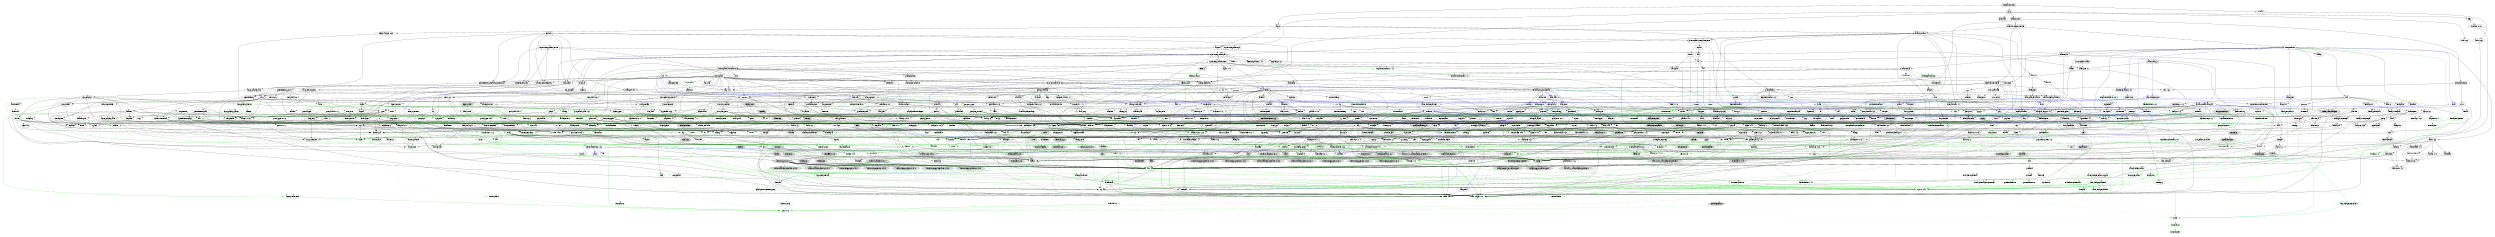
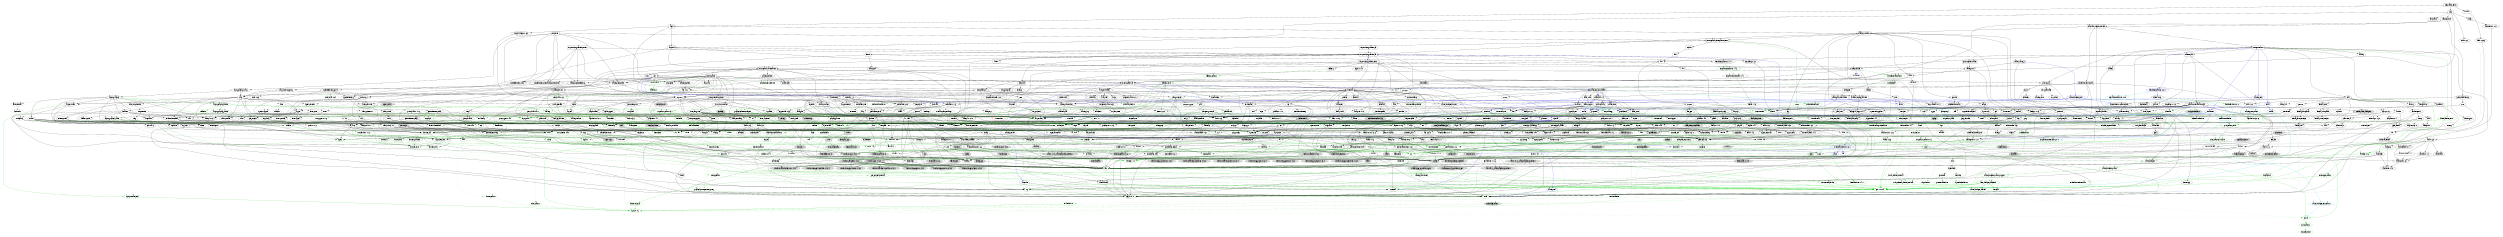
node "num-rational 0.3.2": removed
